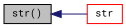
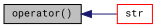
node "str()": label "str()" -> "operator()"
